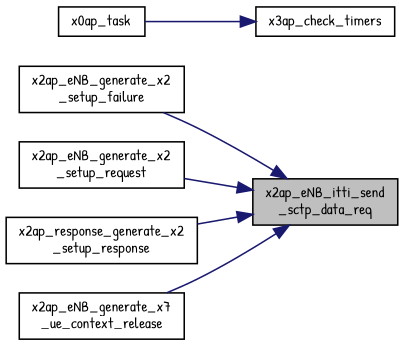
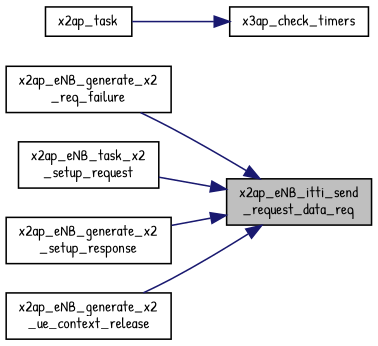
node "x0ap_task": label "x0ap_task" -> "x2ap_task"
node "x2ap_eNB_generate_x2 _setup_failure": label "x2ap_eNB_generate_x2 _setup_failure" -> "x2ap_eNB_generate_x2 _req_failure"
node "x2ap_eNB_generate_x2 _setup_request": label "x2ap_eNB_generate_x2 _setup_request" -> "x2ap_eNB_task_x2 _setup_request"
node "x2ap_eNB_itti_send _sctp_data_req": label "x2ap_eNB_itti_send _sctp_data_req" -> "x2ap_eNB_itti_send _request_data_req"
node "x2ap_response_generate_x2 _setup_response": label "x2ap_response_generate_x2 _setup_response" -> "x2ap_eNB_generate_x2 _setup_response"
node "x2ap_eNB_generate_x7 _ue_context_release": label "x2ap_eNB_generate_x7 _ue_context_release" -> "x2ap_eNB_generate_x2 _ue_context_release"
